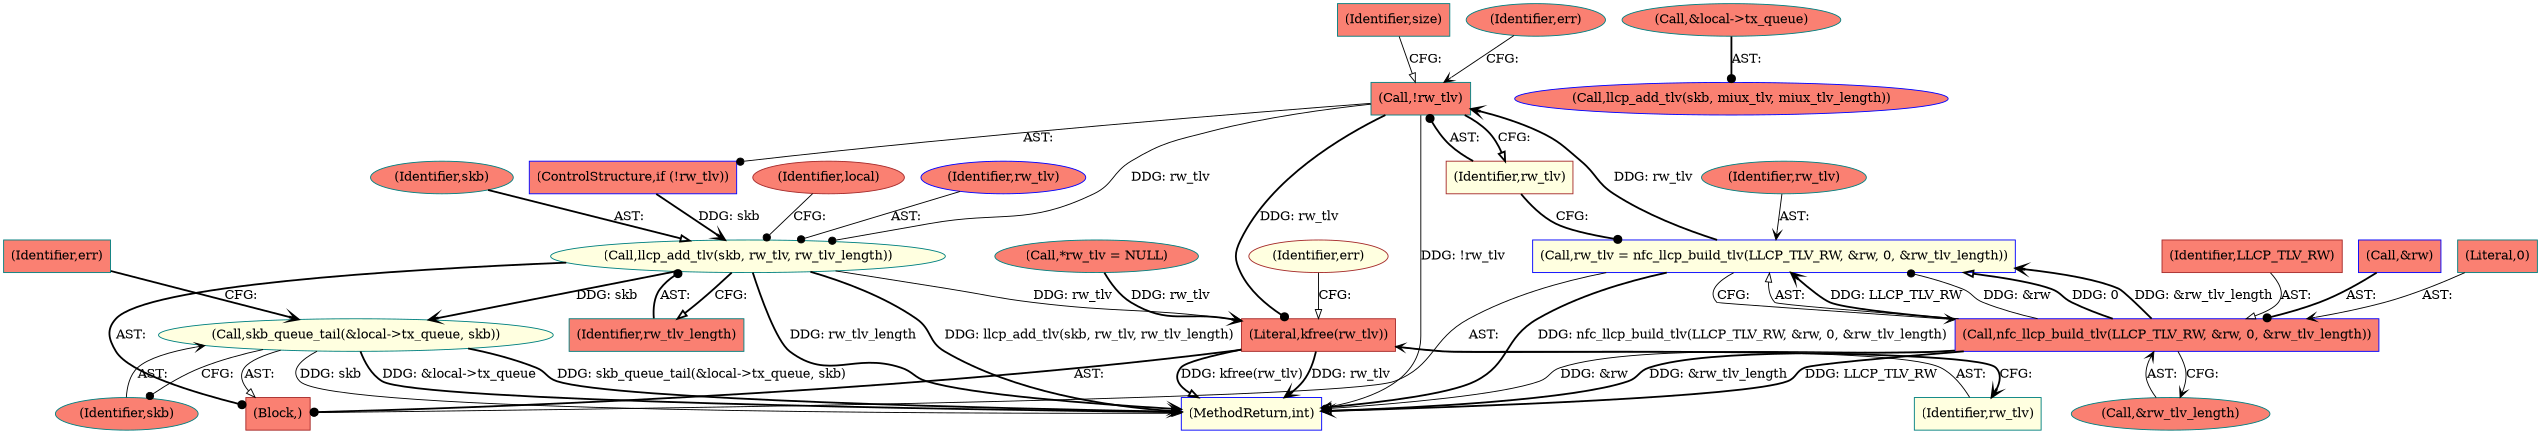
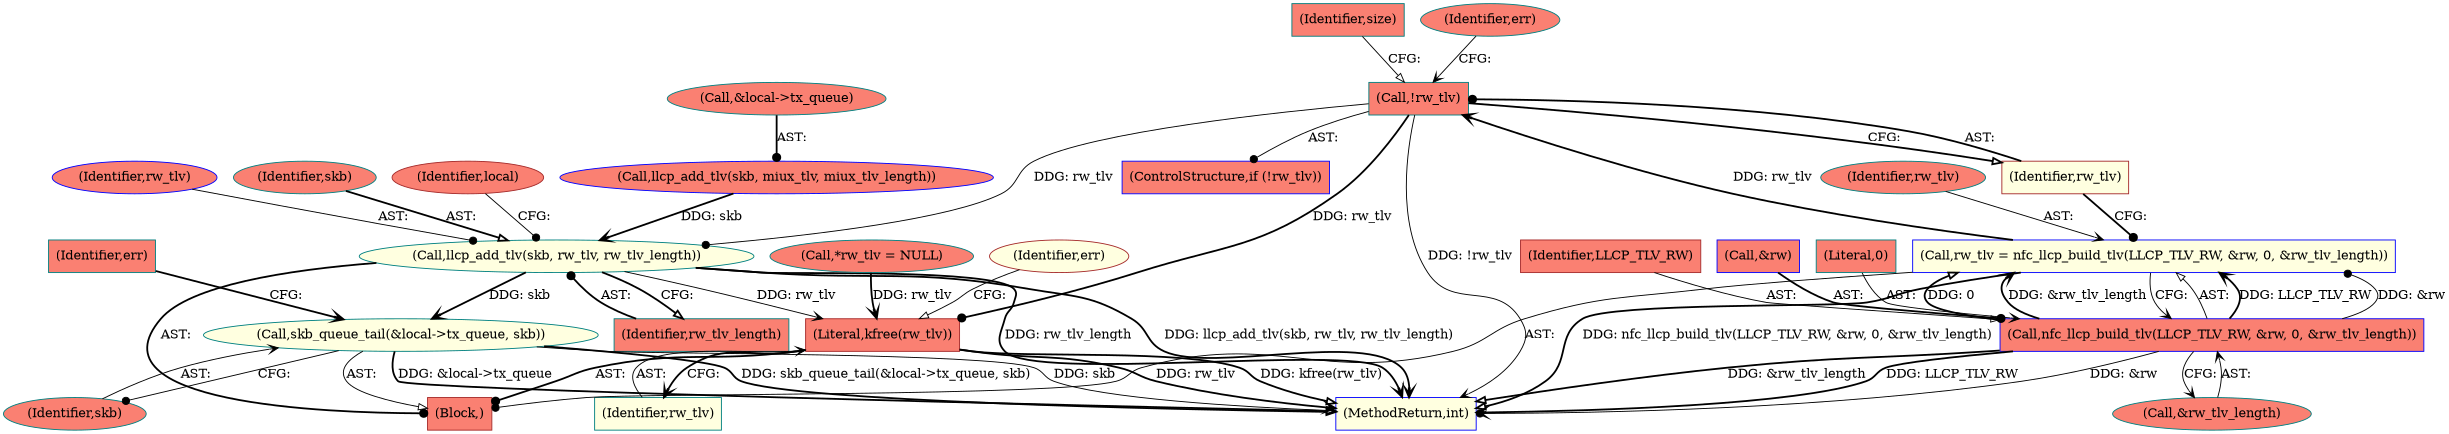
edge "(ControlStructure,if (!rw_tlv))" -> "(Call,llcp_add_tlv(skb, rw_tlv, rw_tlv_length))": now "(Call,llcp_add_tlv(skb, miux_tlv, miux_tlv_length))" -> "(Call,llcp_add_tlv(skb, rw_tlv, rw_tlv_length))"
